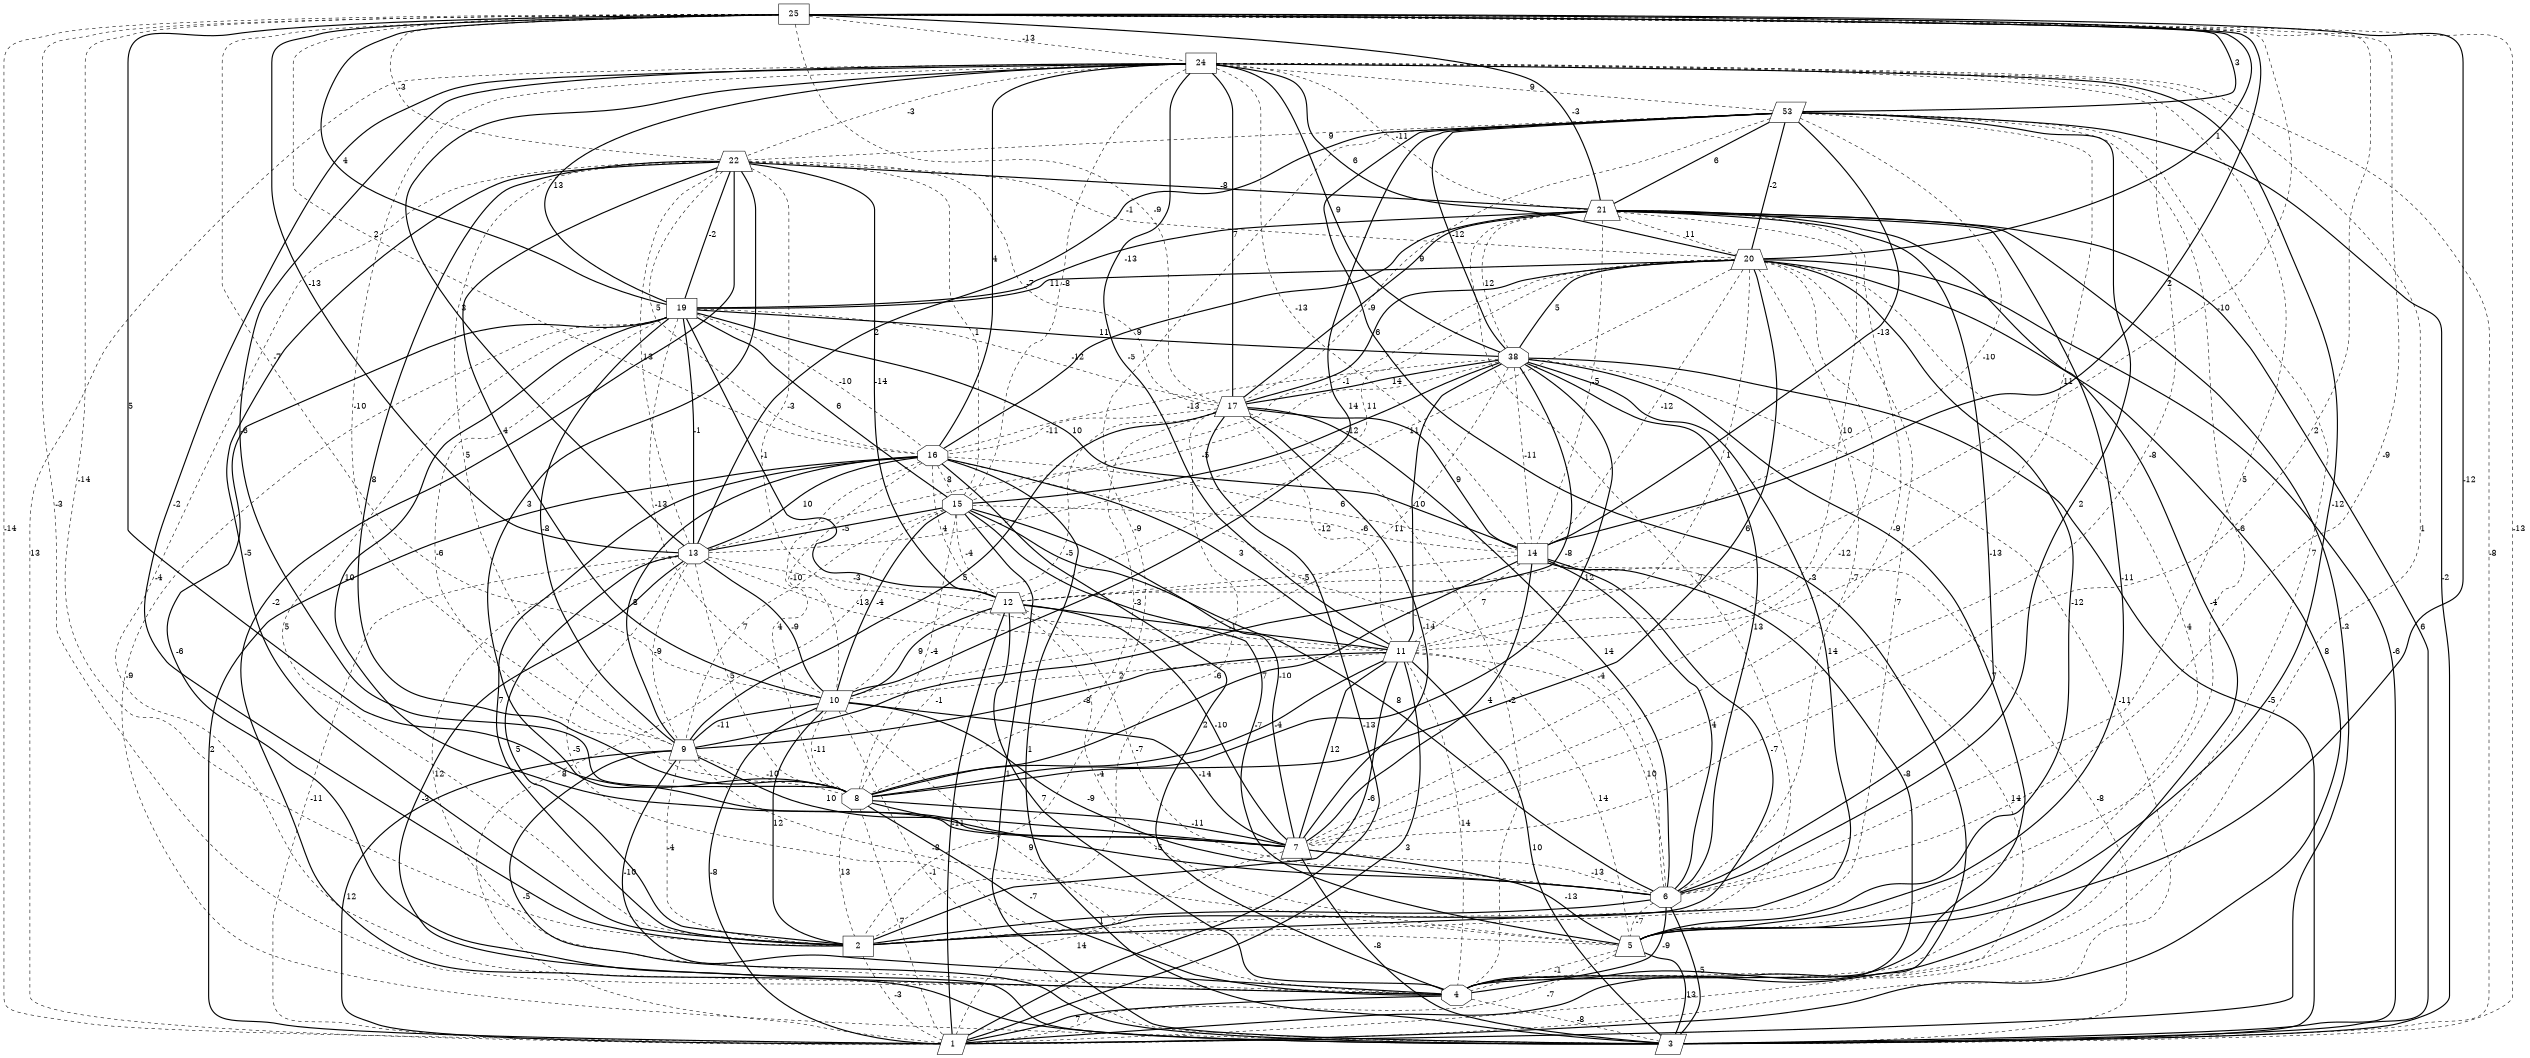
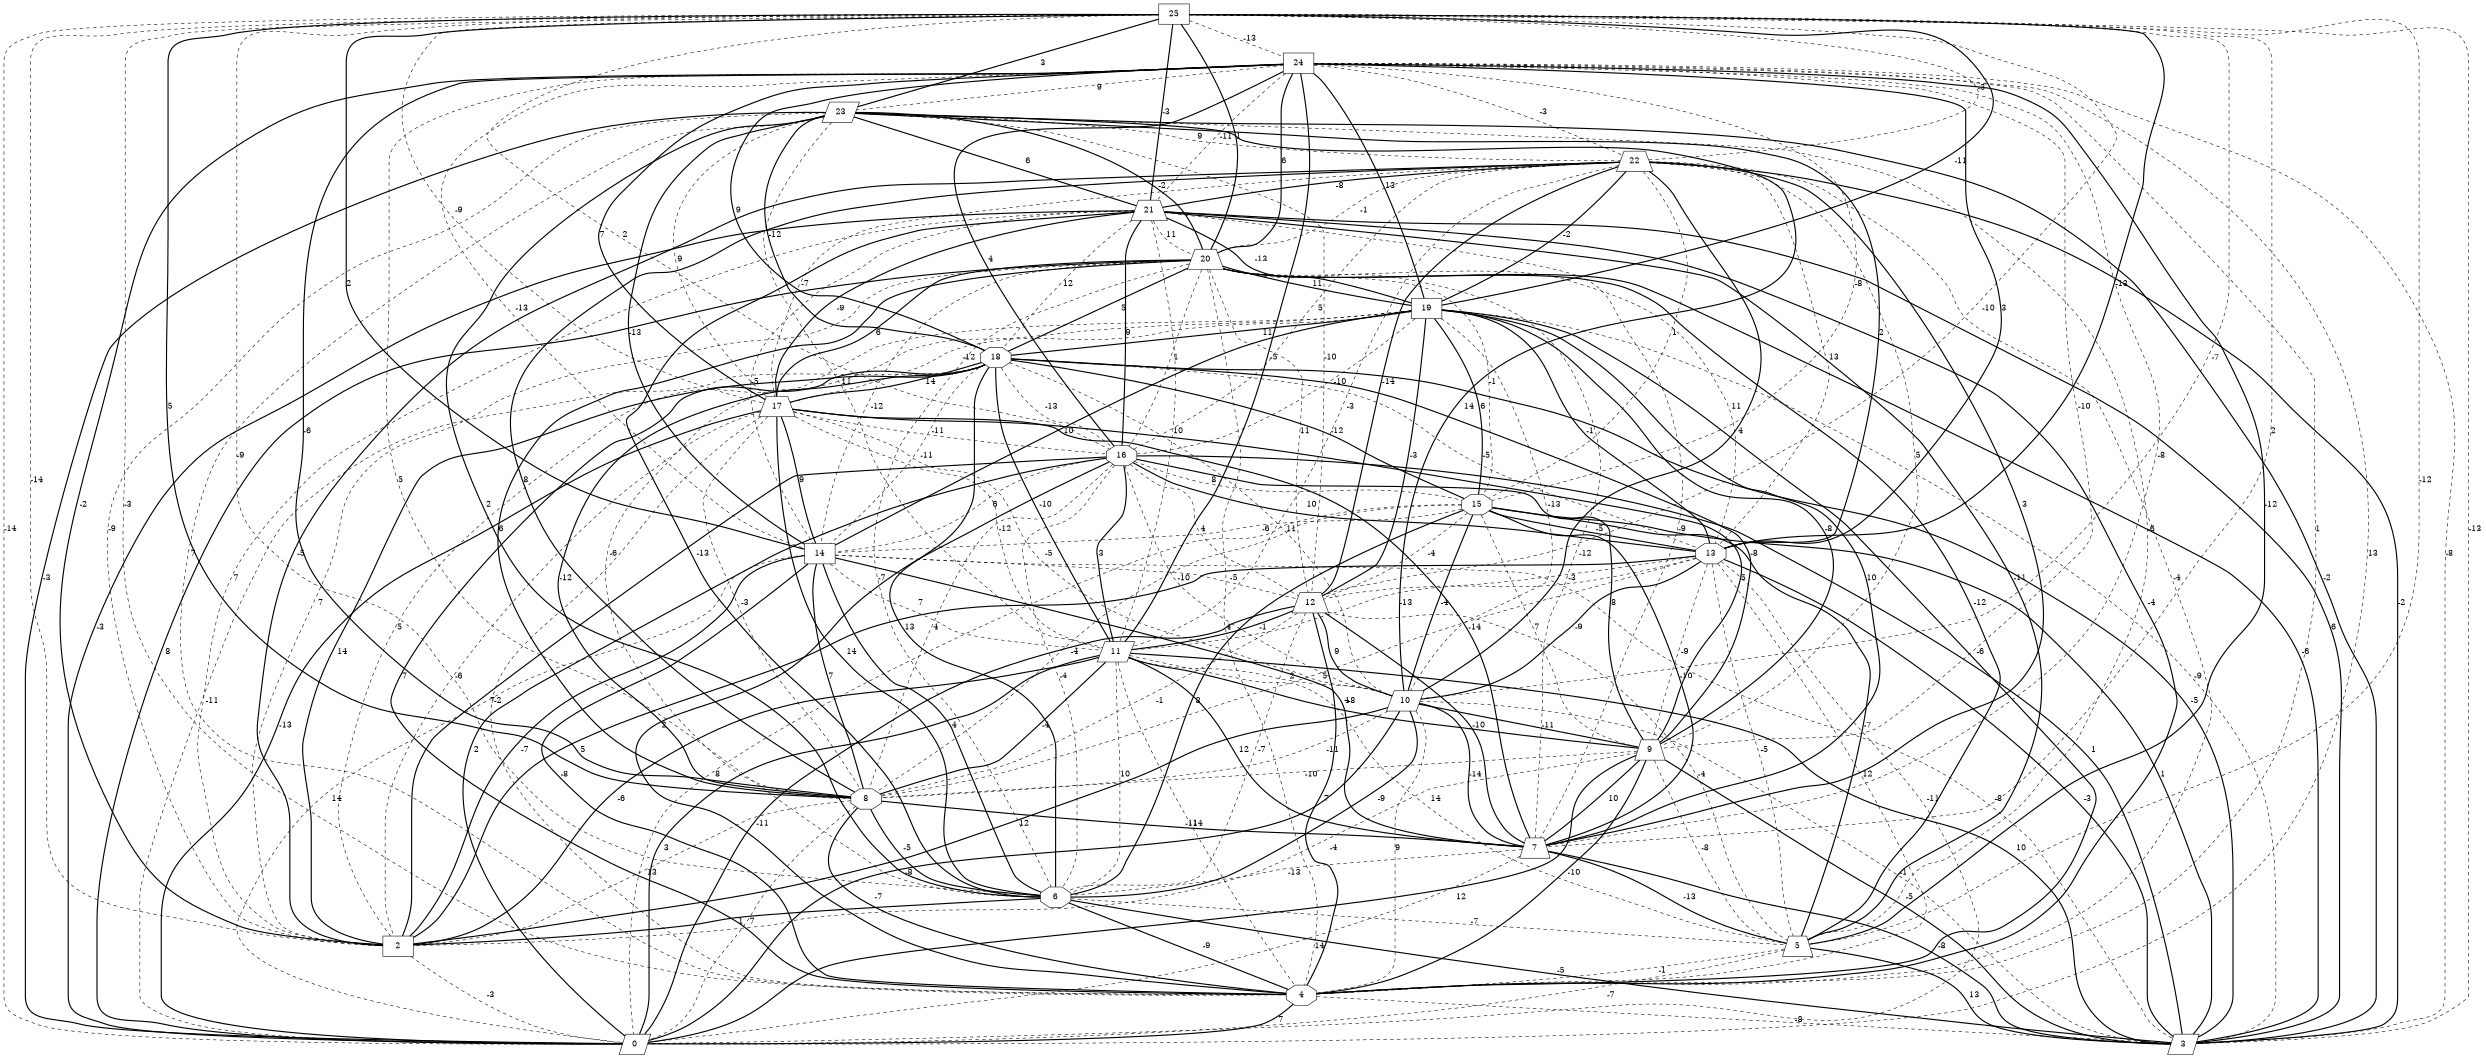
edge "25" -- "5": style bold -> dashed
node "53": label "53" -> "23"
edge "25" -- "19": label "4" -> "-11"
node "38": label "38" -> "18"
edge "19" -- "12": label "-1" -> "-3"
edge "20" -- "11": now "20" -- "16"
node "1": label "1" -> "0"
